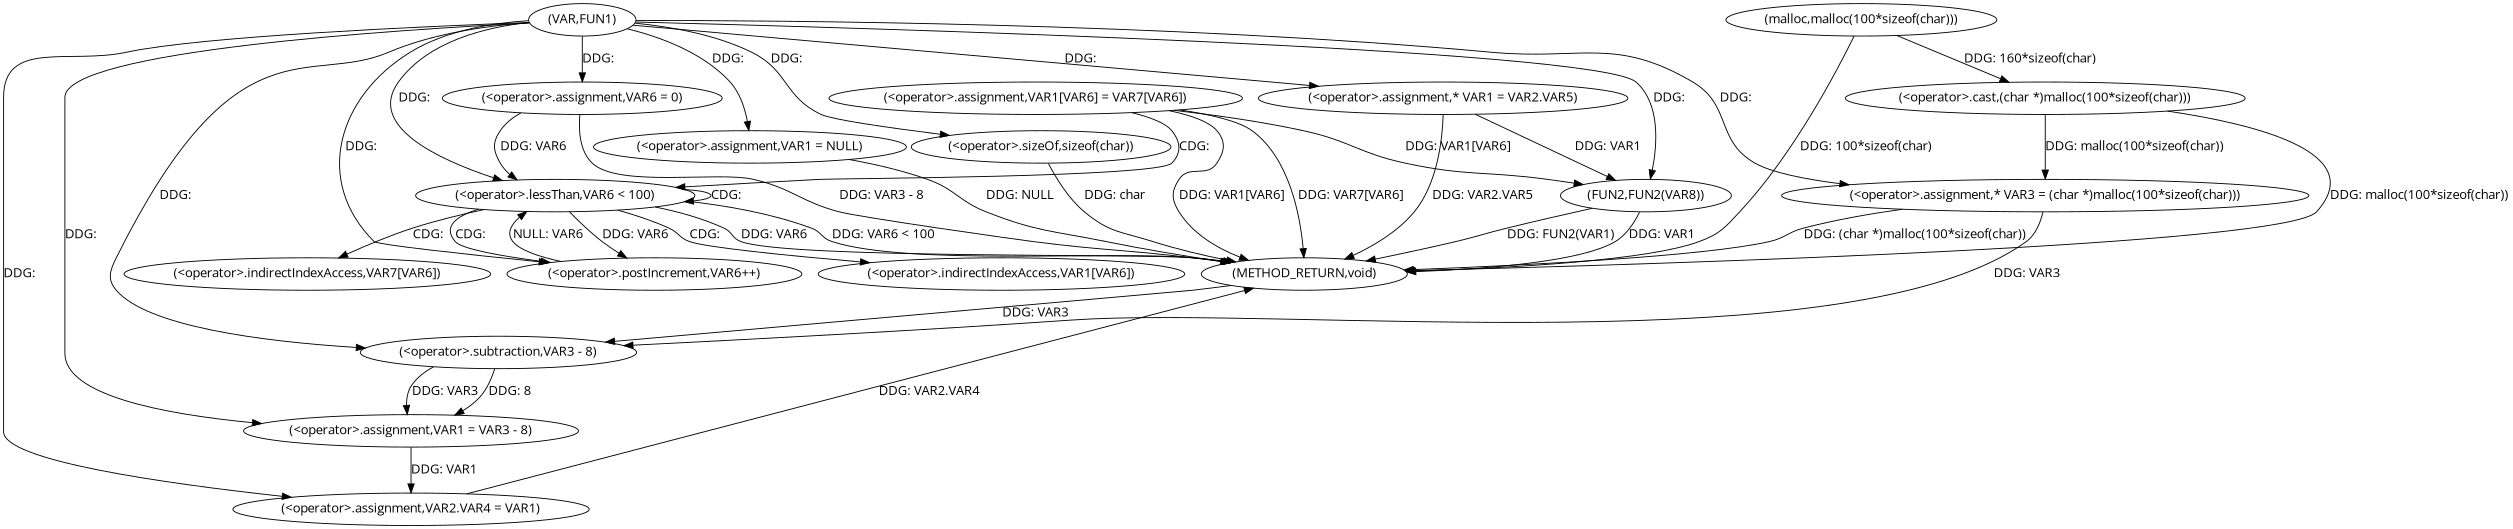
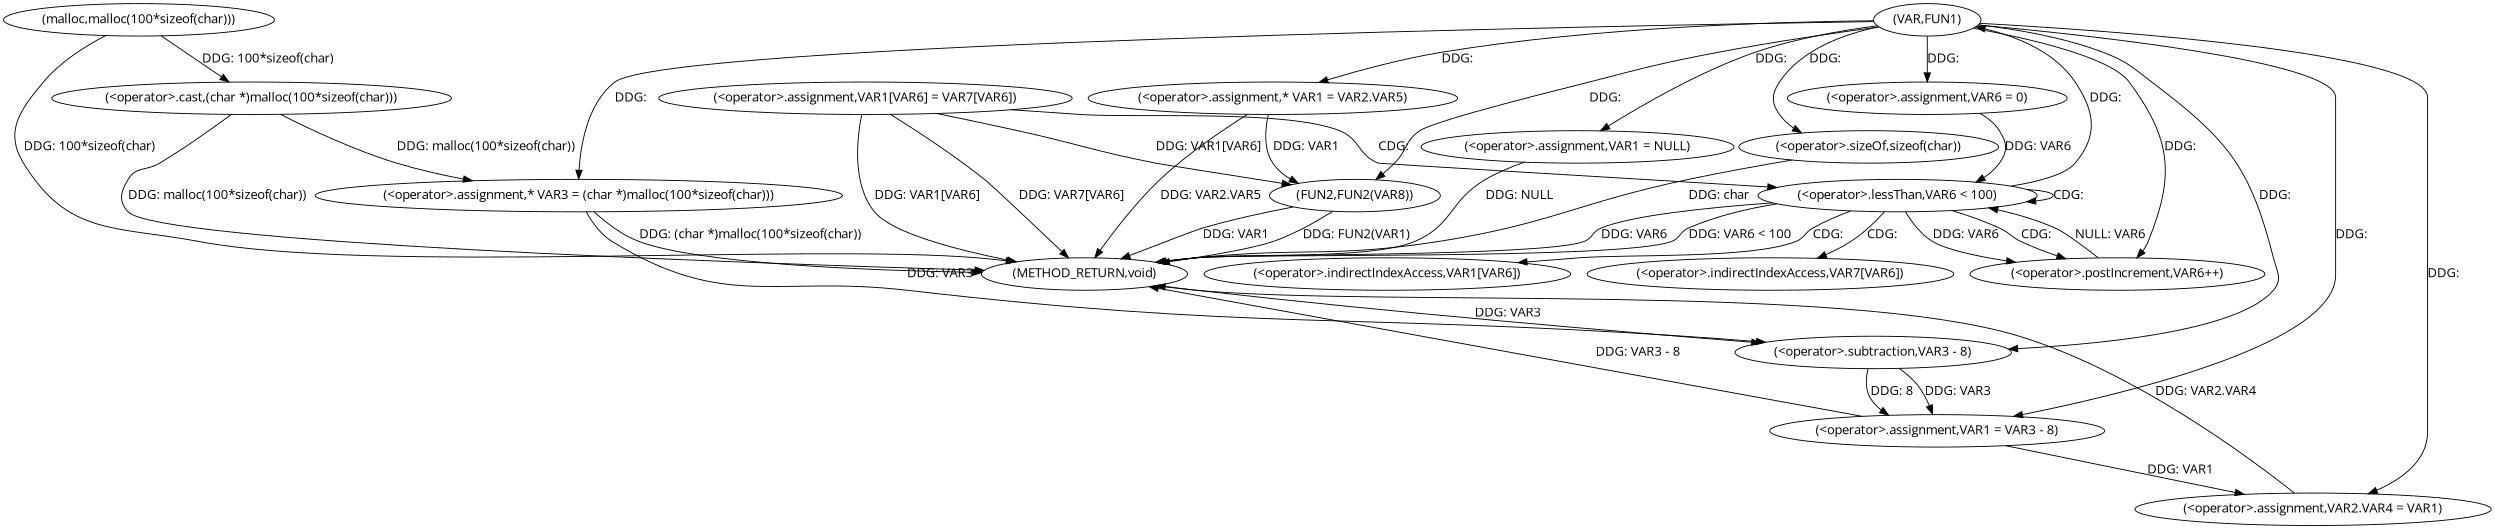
edge "(malloc,malloc(100*sizeof(char)))" -> "(<operator>.cast,(char *)malloc(100*sizeof(char)))": label "DDG: 160*sizeof(char)" -> "DDG: 100*sizeof(char)"
edge "(VAR,FUN1)" -> "(<operator>.lessThan,VAR6 < 100)": reversed
edge "(<operator>.assignment,VAR6 = 0)" -> "(METHOD_RETURN,void)": now "(<operator>.assignment,VAR1 = VAR3 - 8)" -> "(METHOD_RETURN,void)"
